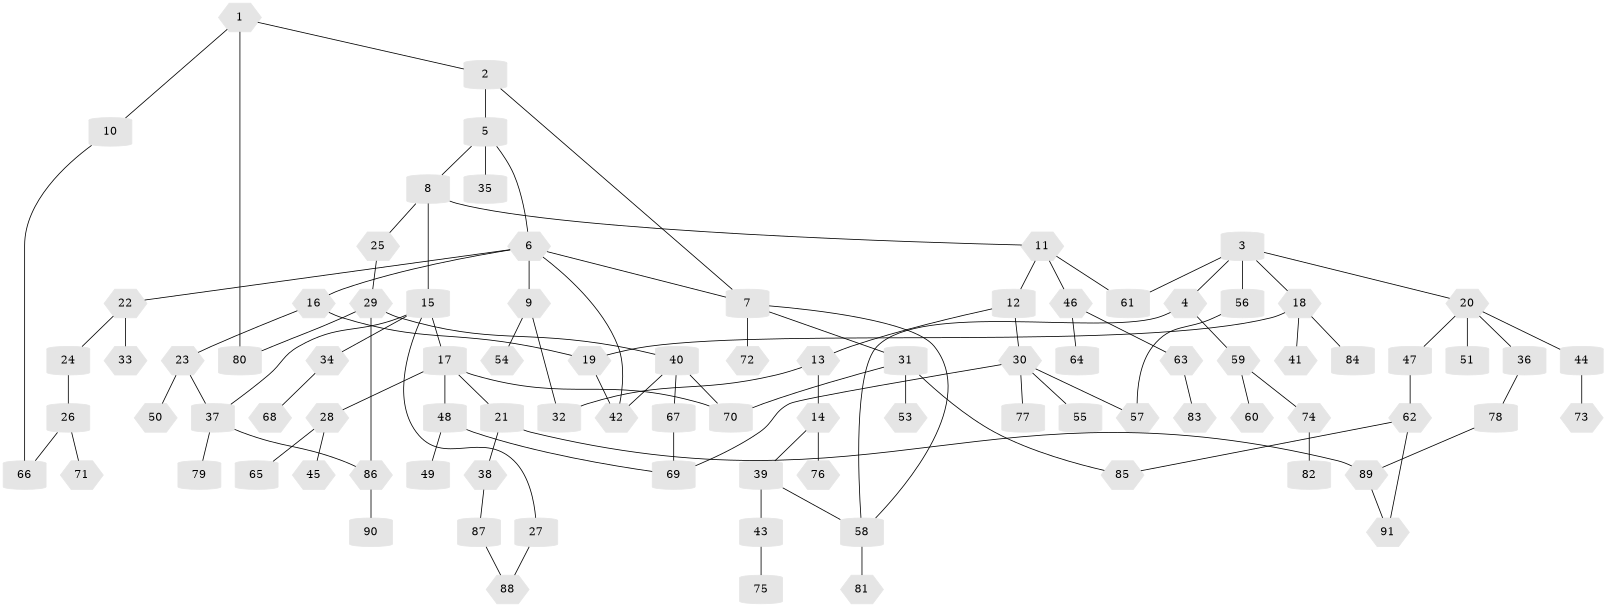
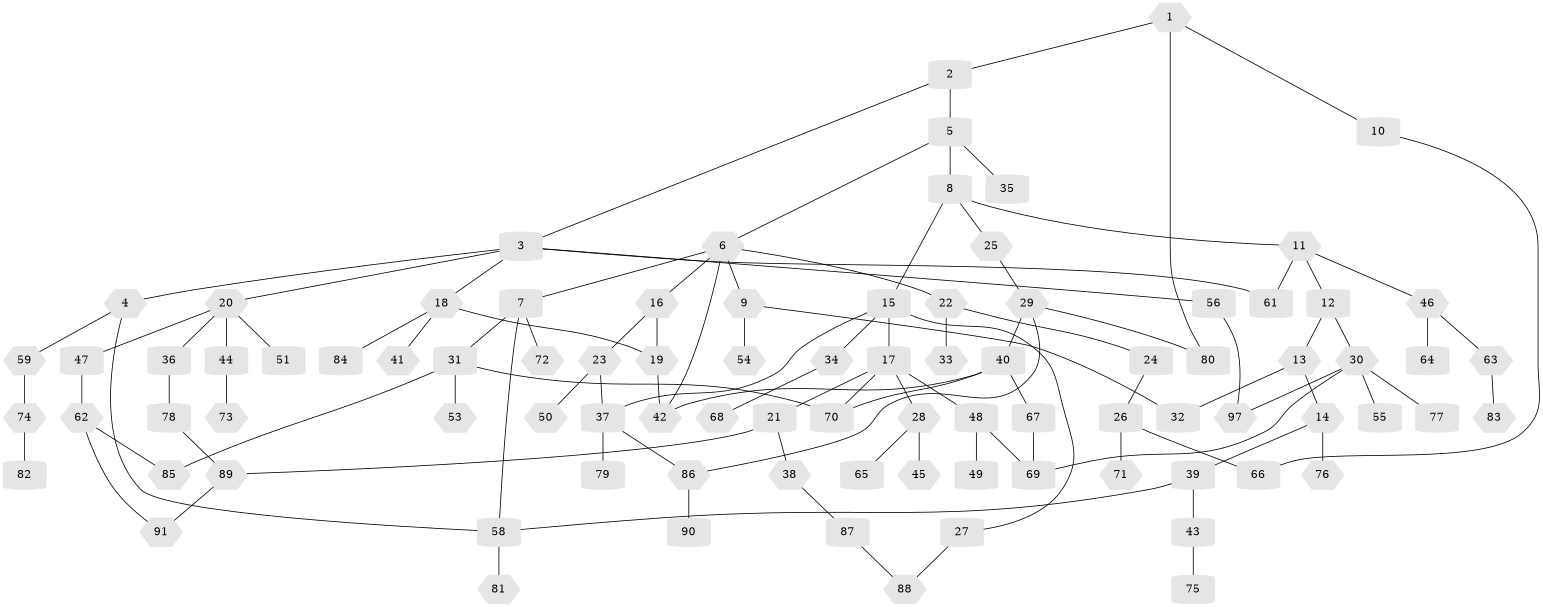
edge "2" -- "7": now "2" -- "3"
node "57": label "57" -> "97"
node "60": removed
